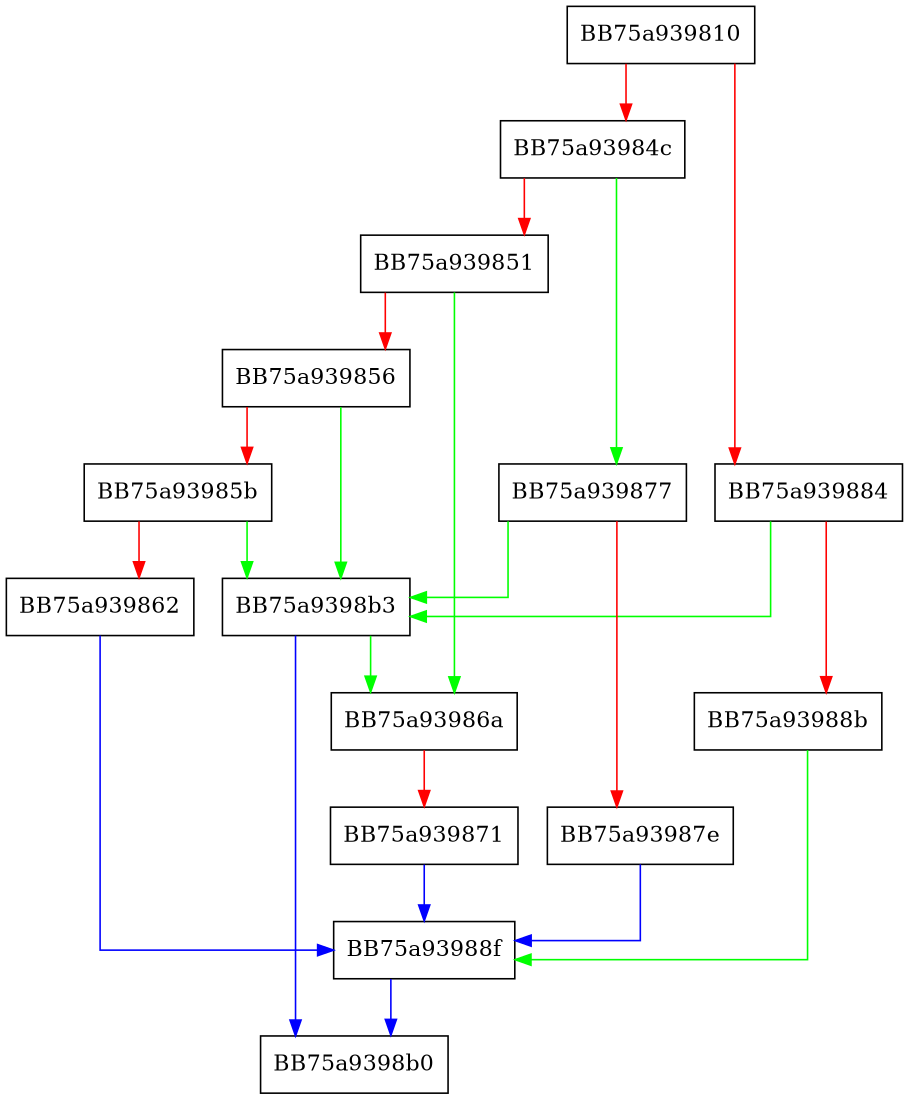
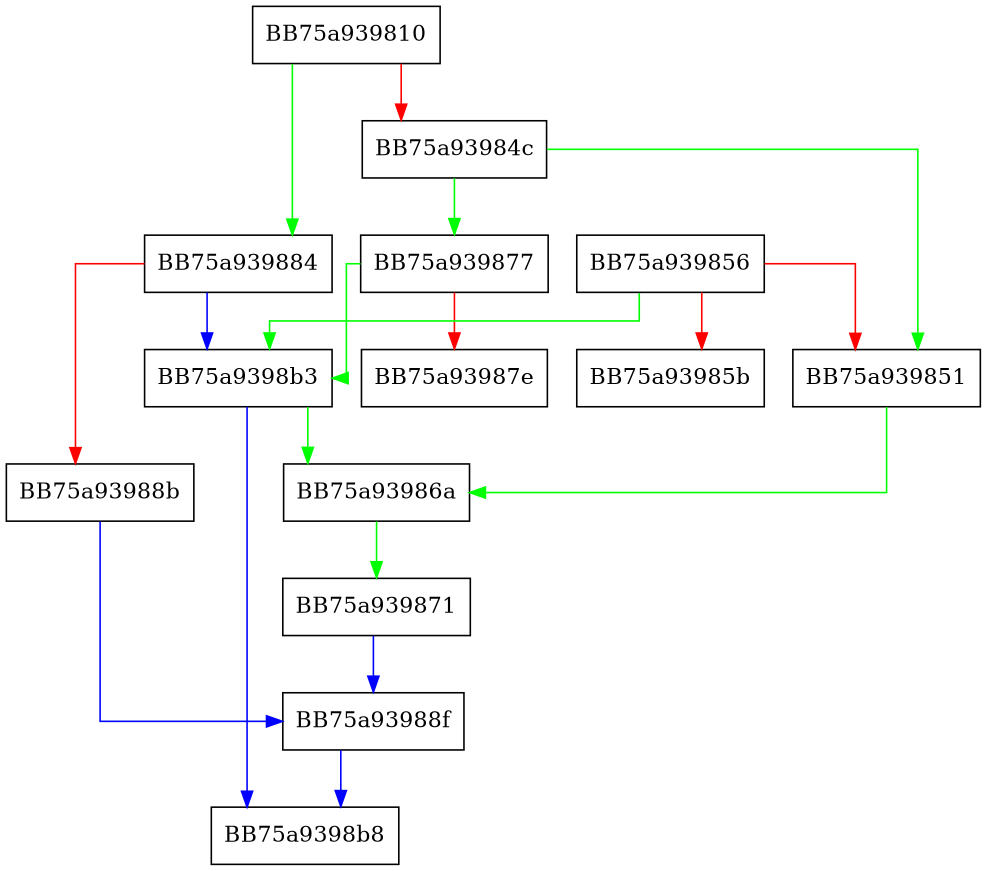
edge "BB75a93984c" -> "BB75a939851": color red -> green
edge "BB75a939810" -> "BB75a939884": color red -> green
edge "BB75a939851" -> "BB75a939856": reversed
edge "BB75a93985b" -> "BB75a9398b3": removed
node "BB75a939862": removed
edge "BB75a939884" -> "BB75a9398b3": color green -> blue
edge "BB75a93986a" -> "BB75a939871": color red -> green
edge "BB75a93987e" -> "BB75a93988f": removed
edge "BB75a93988b" -> "BB75a93988f": color green -> blue
node "BB75a9398b0": label "BB75a9398b0" -> "BB75a9398b8"
